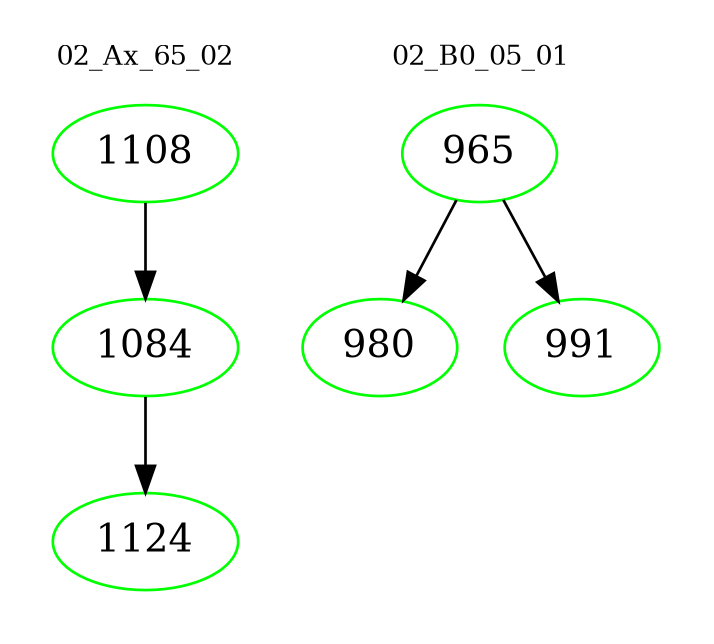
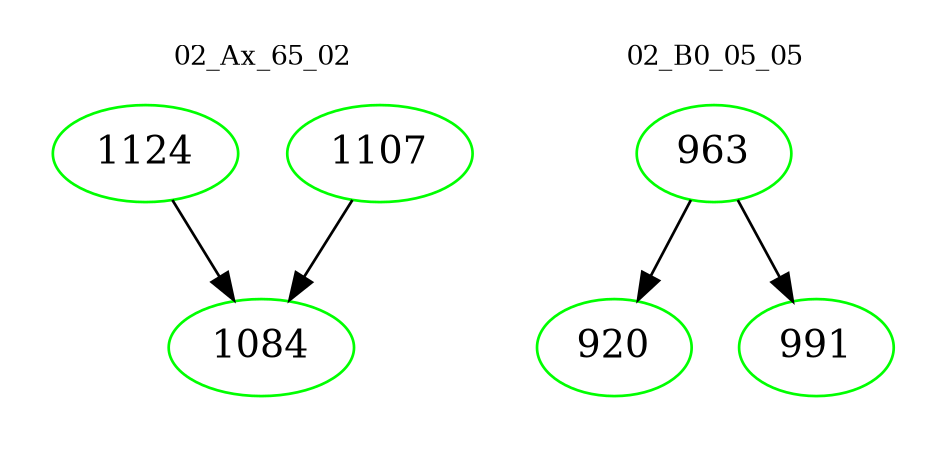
cluster "02_B0_05_01": label "02_B0_05_01" -> "02_B0_05_05"
node "1108": label "1108" -> "1107"
node "965": label "965" -> "963"
node "980": label "980" -> "920"
edge "1084" -> "1124": reversed
